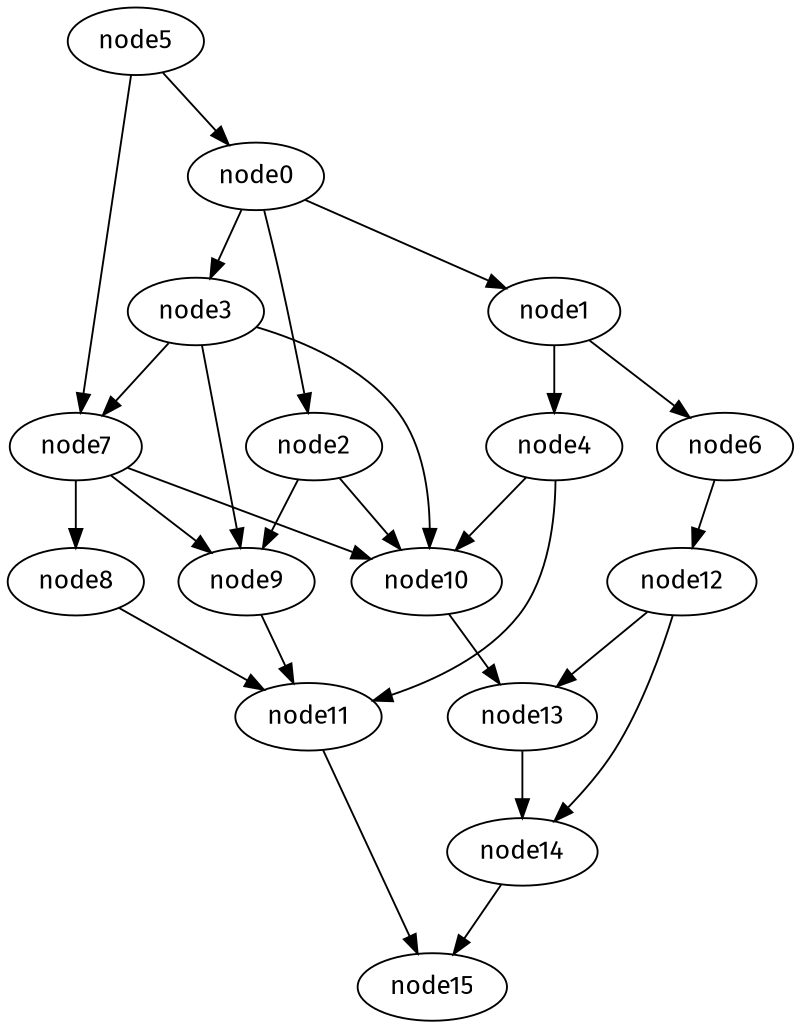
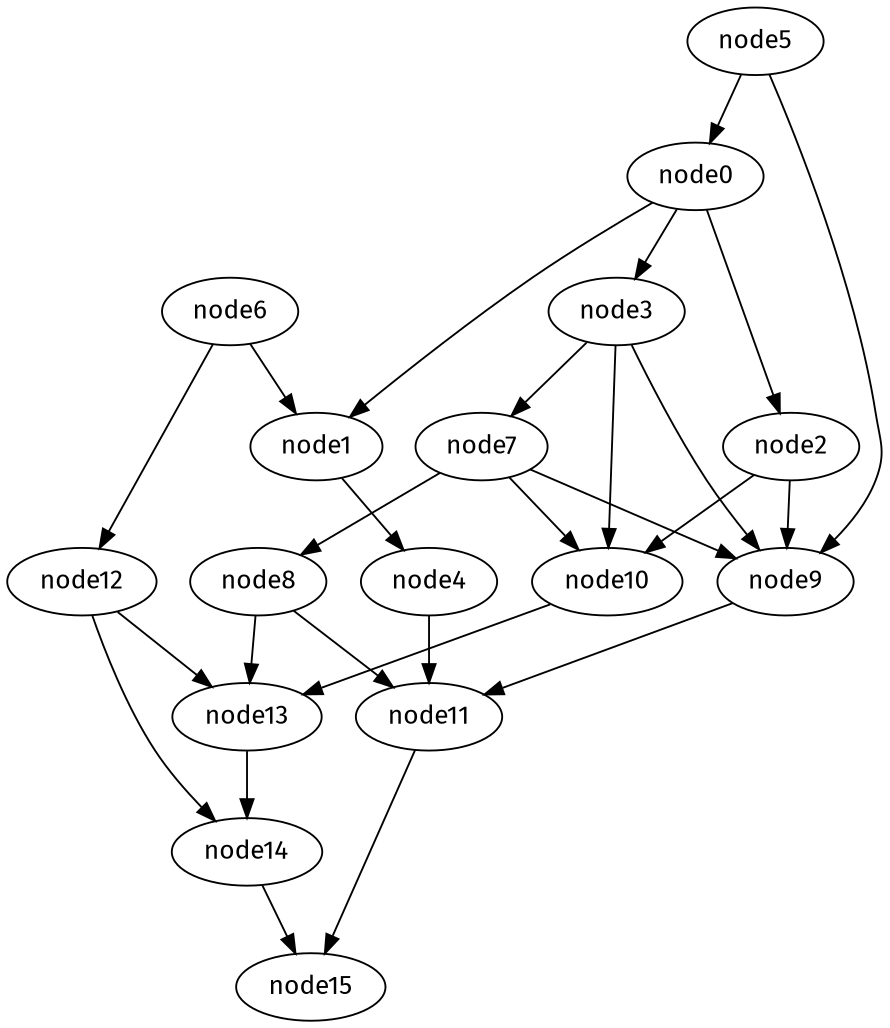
edge "node5" -> "node7": now "node5" -> "node9"
edge "node1" -> "node6": reversed
edge "node4" -> "node10": removed
edge "node8" -> "node13": added
